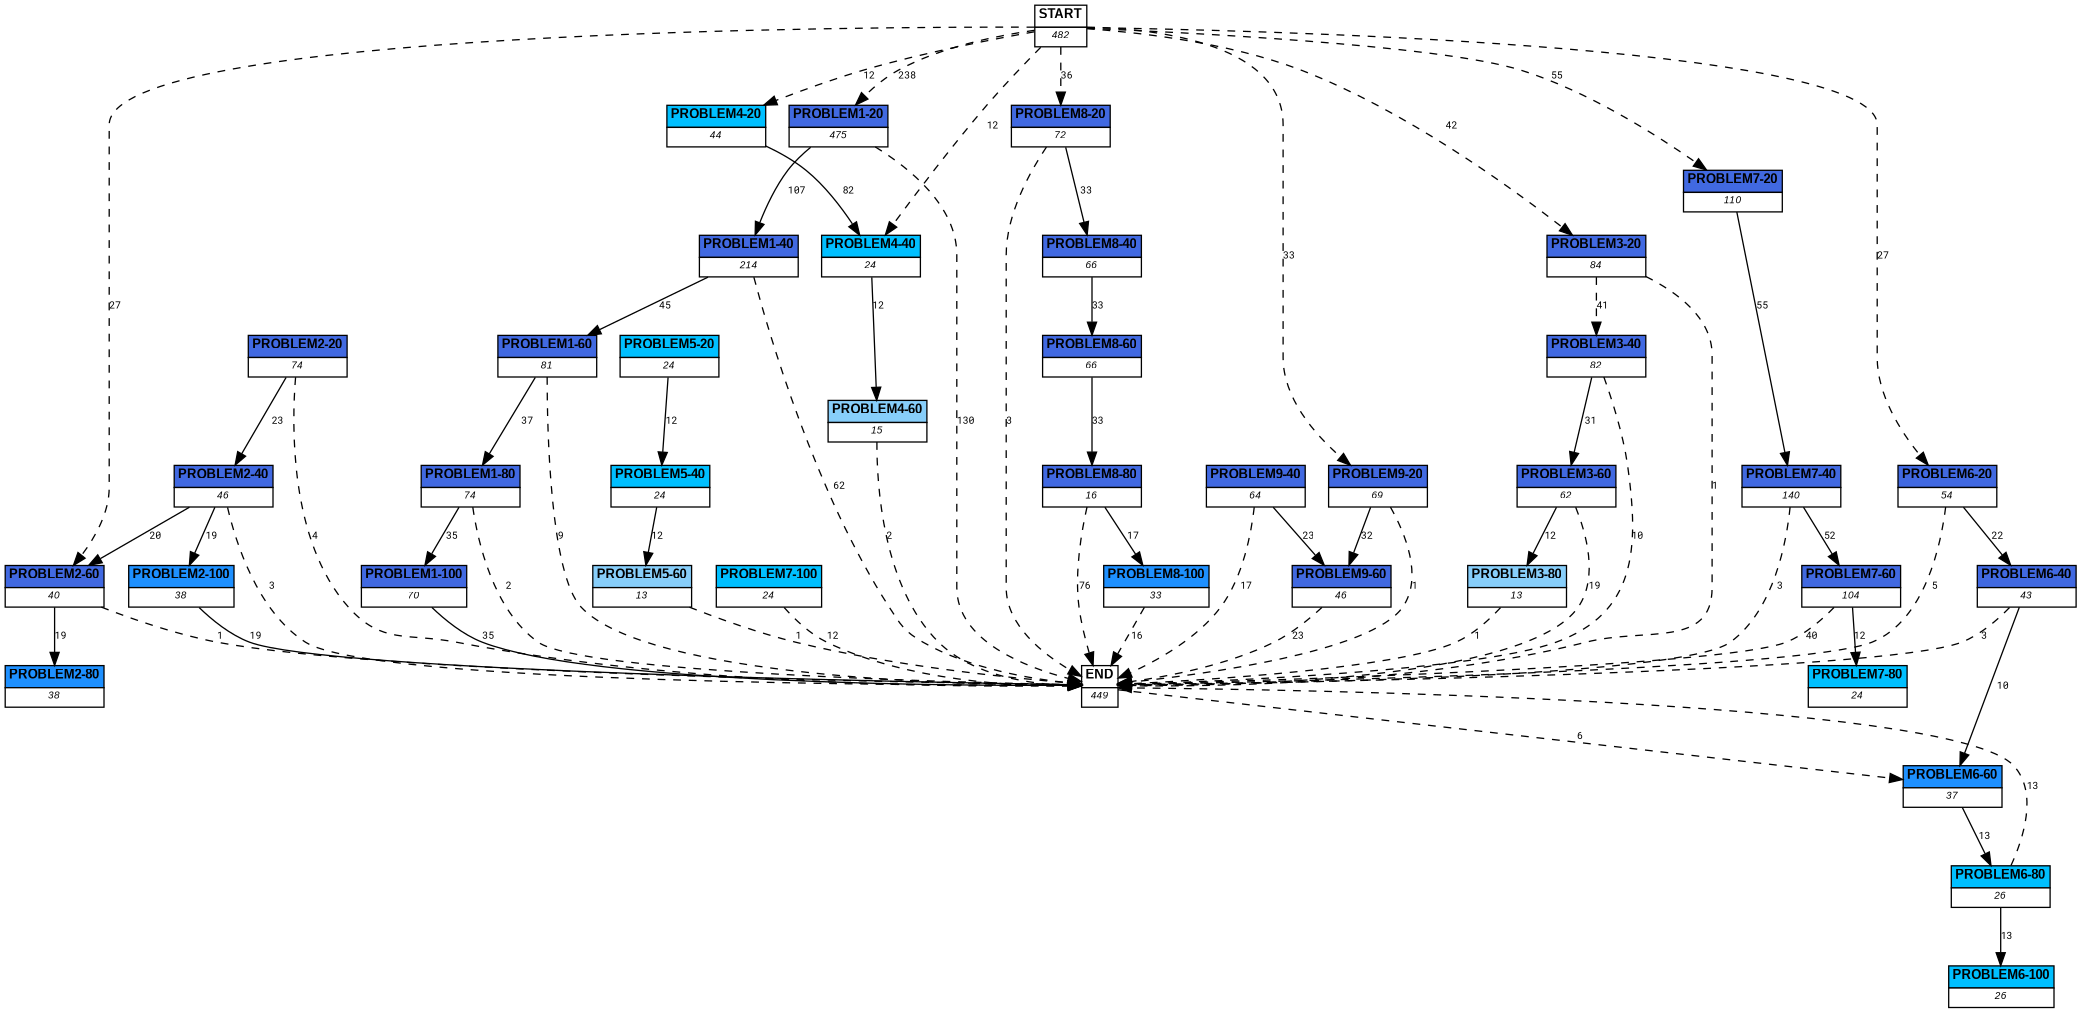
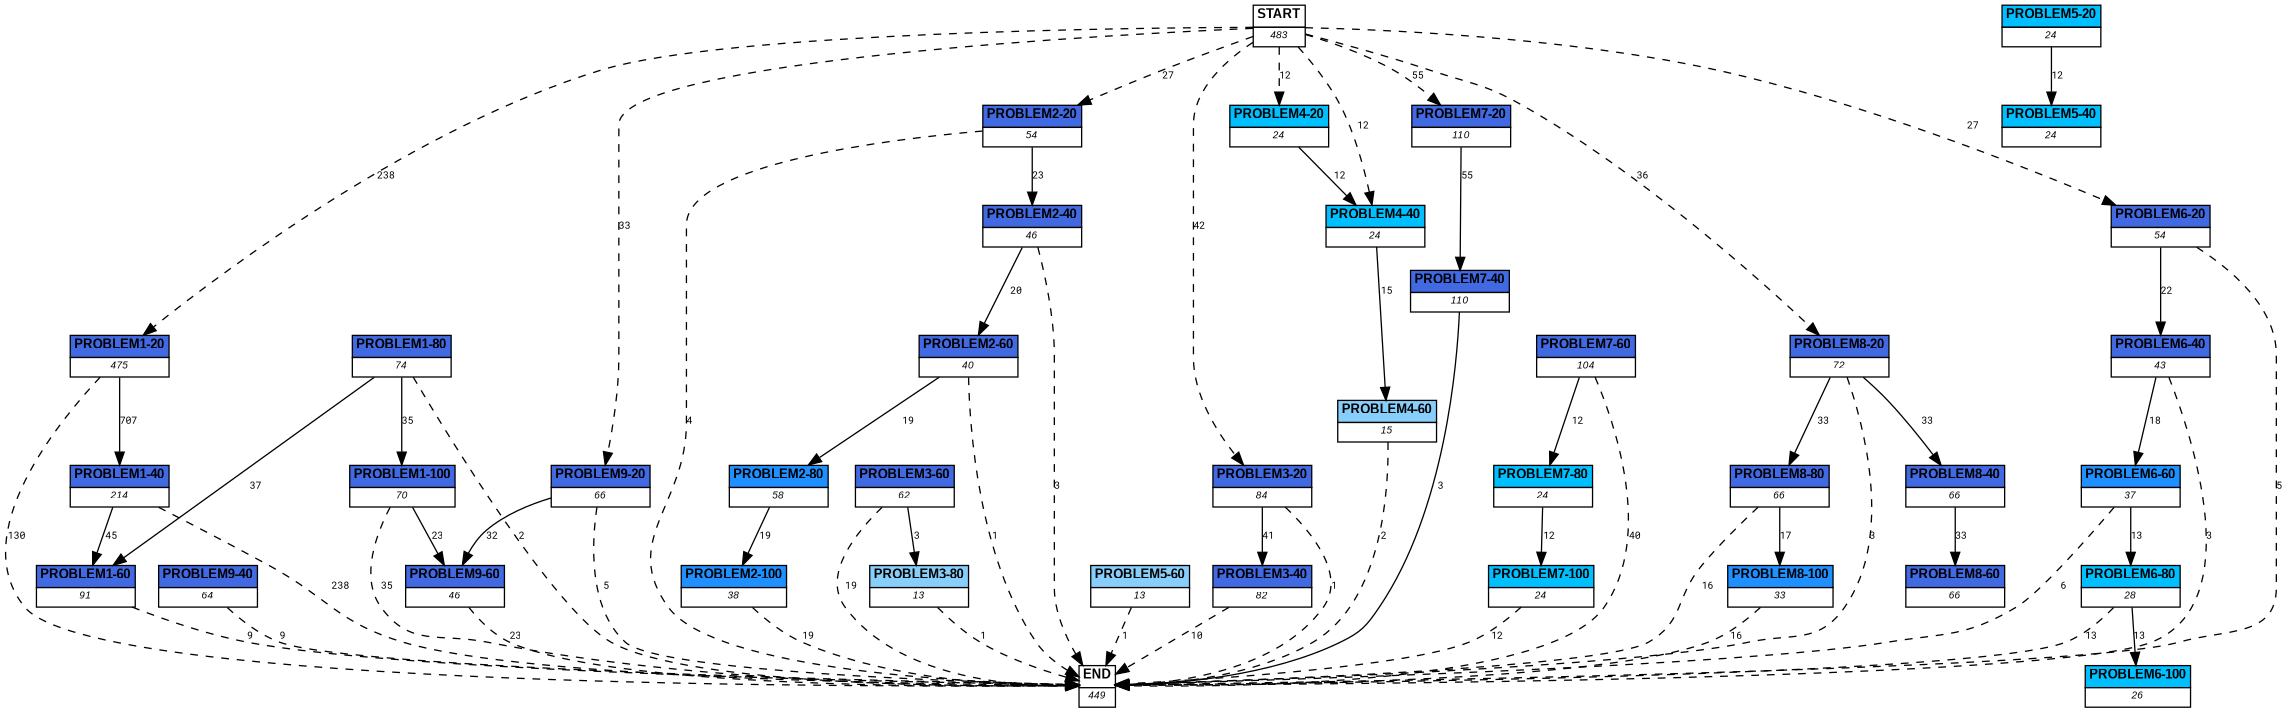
node "START": text "482" -> "483"
edge "START" -> "PROBLEM2-60": now "START" -> "PROBLEM2-20"
node "PROBLEM4-20": text "44" -> "24"
edge "PROBLEM1-20" -> "PROBLEM1-40": label "107" -> "707"
edge "PROBLEM4-20" -> "PROBLEM4-40": label "82" -> "12"
edge "PROBLEM3-20" -> "PROBLEM3-40": style dashed -> solid
edge "PROBLEM4-40" -> "PROBLEM4-60": label "12" -> "15"
node "PROBLEM2-20": text "74" -> "54"
node "PROBLEM1-60": text "81" -> "91"
edge "PROBLEM8-60" -> "PROBLEM8-80": now "PROBLEM8-20" -> "PROBLEM8-80"
edge "PROBLEM3-40" -> "PROBLEM3-60": removed, label "31"
edge "PROBLEM1-60" -> "PROBLEM1-80": reversed
edge "PROBLEM1-40" -> "END": label "62" -> "238"
node "PROBLEM8-80": text "16" -> "66"
node "PROBLEM9-20": text "69" -> "66"
node "PROBLEM7-40": text "140" -> "110"
edge "PROBLEM2-40" -> "PROBLEM2-100": now "PROBLEM2-80" -> "PROBLEM2-100"
edge "PROBLEM5-40" -> "PROBLEM5-60": removed, label "12"
edge "PROBLEM7-80" -> "PROBLEM7-100": added, label "12"
edge "PROBLEM9-40" -> "PROBLEM9-60": now "PROBLEM1-100" -> "PROBLEM9-60"
edge "PROBLEM7-40" -> "PROBLEM7-60": removed, label "52"
edge "PROBLEM3-60" -> "PROBLEM3-80": label "12" -> "3"
edge "PROBLEM8-80" -> "END": label "76" -> "16"
edge "PROBLEM9-40" -> "END": label "17" -> "9"
edge "PROBLEM9-20" -> "END": label "1" -> "5"
edge "PROBLEM2-100" -> "END": style solid -> dashed
edge "PROBLEM7-40" -> "END": style dashed -> solid
edge "PROBLEM1-100" -> "END": style solid -> dashed
edge "PROBLEM6-40" -> "PROBLEM6-60": label "10" -> "18"
node "PROBLEM2-80": text "38" -> "58"
edge "END" -> "PROBLEM6-60": reversed
node "PROBLEM6-80": text "26" -> "28"
